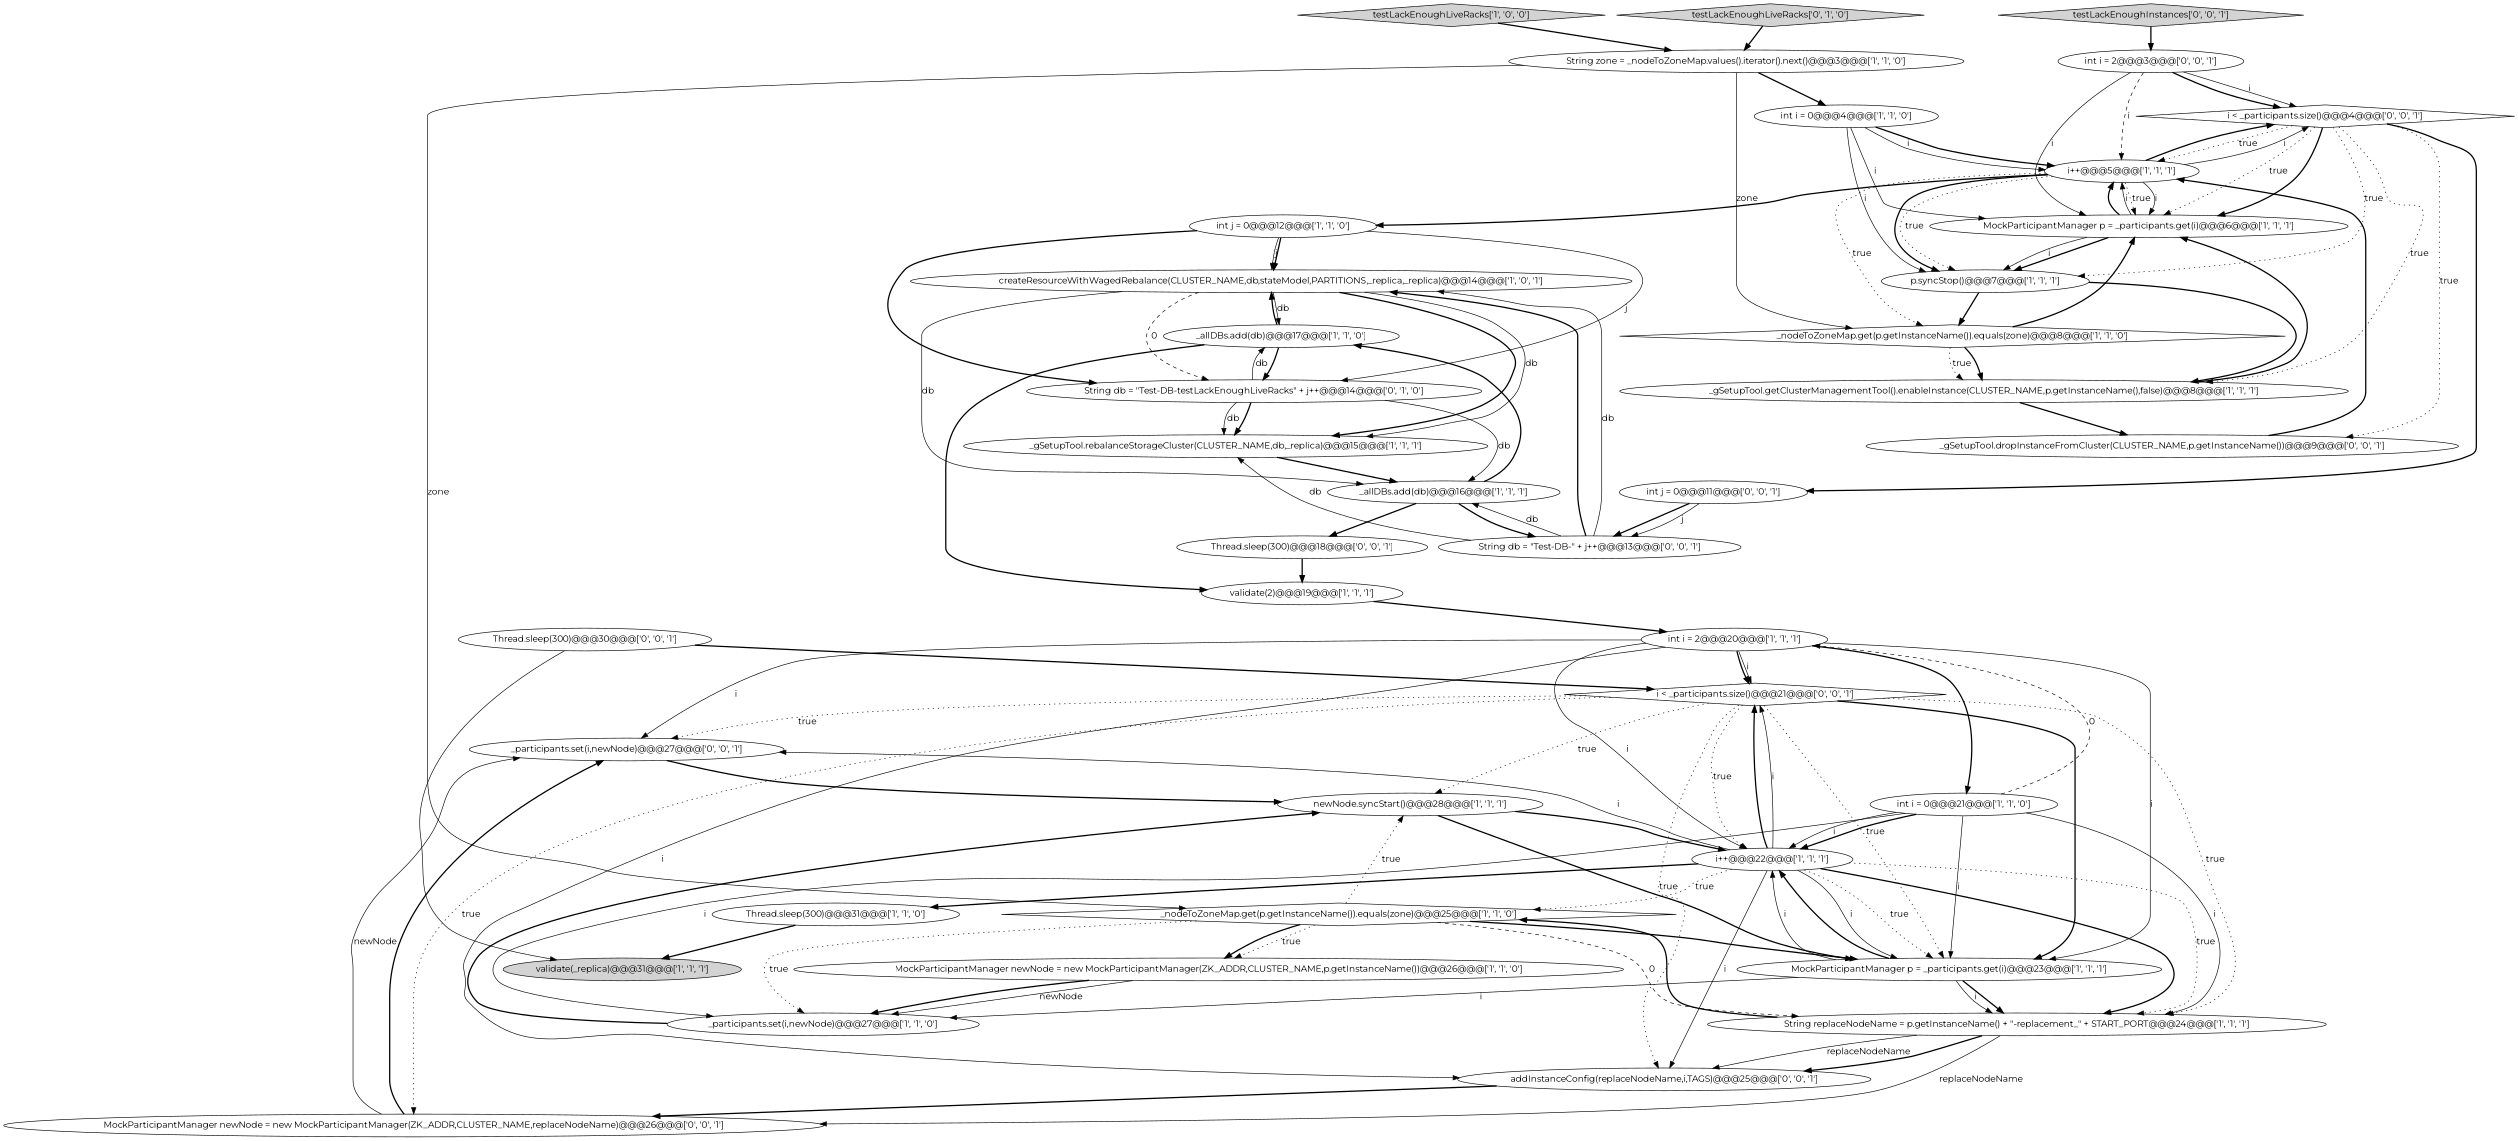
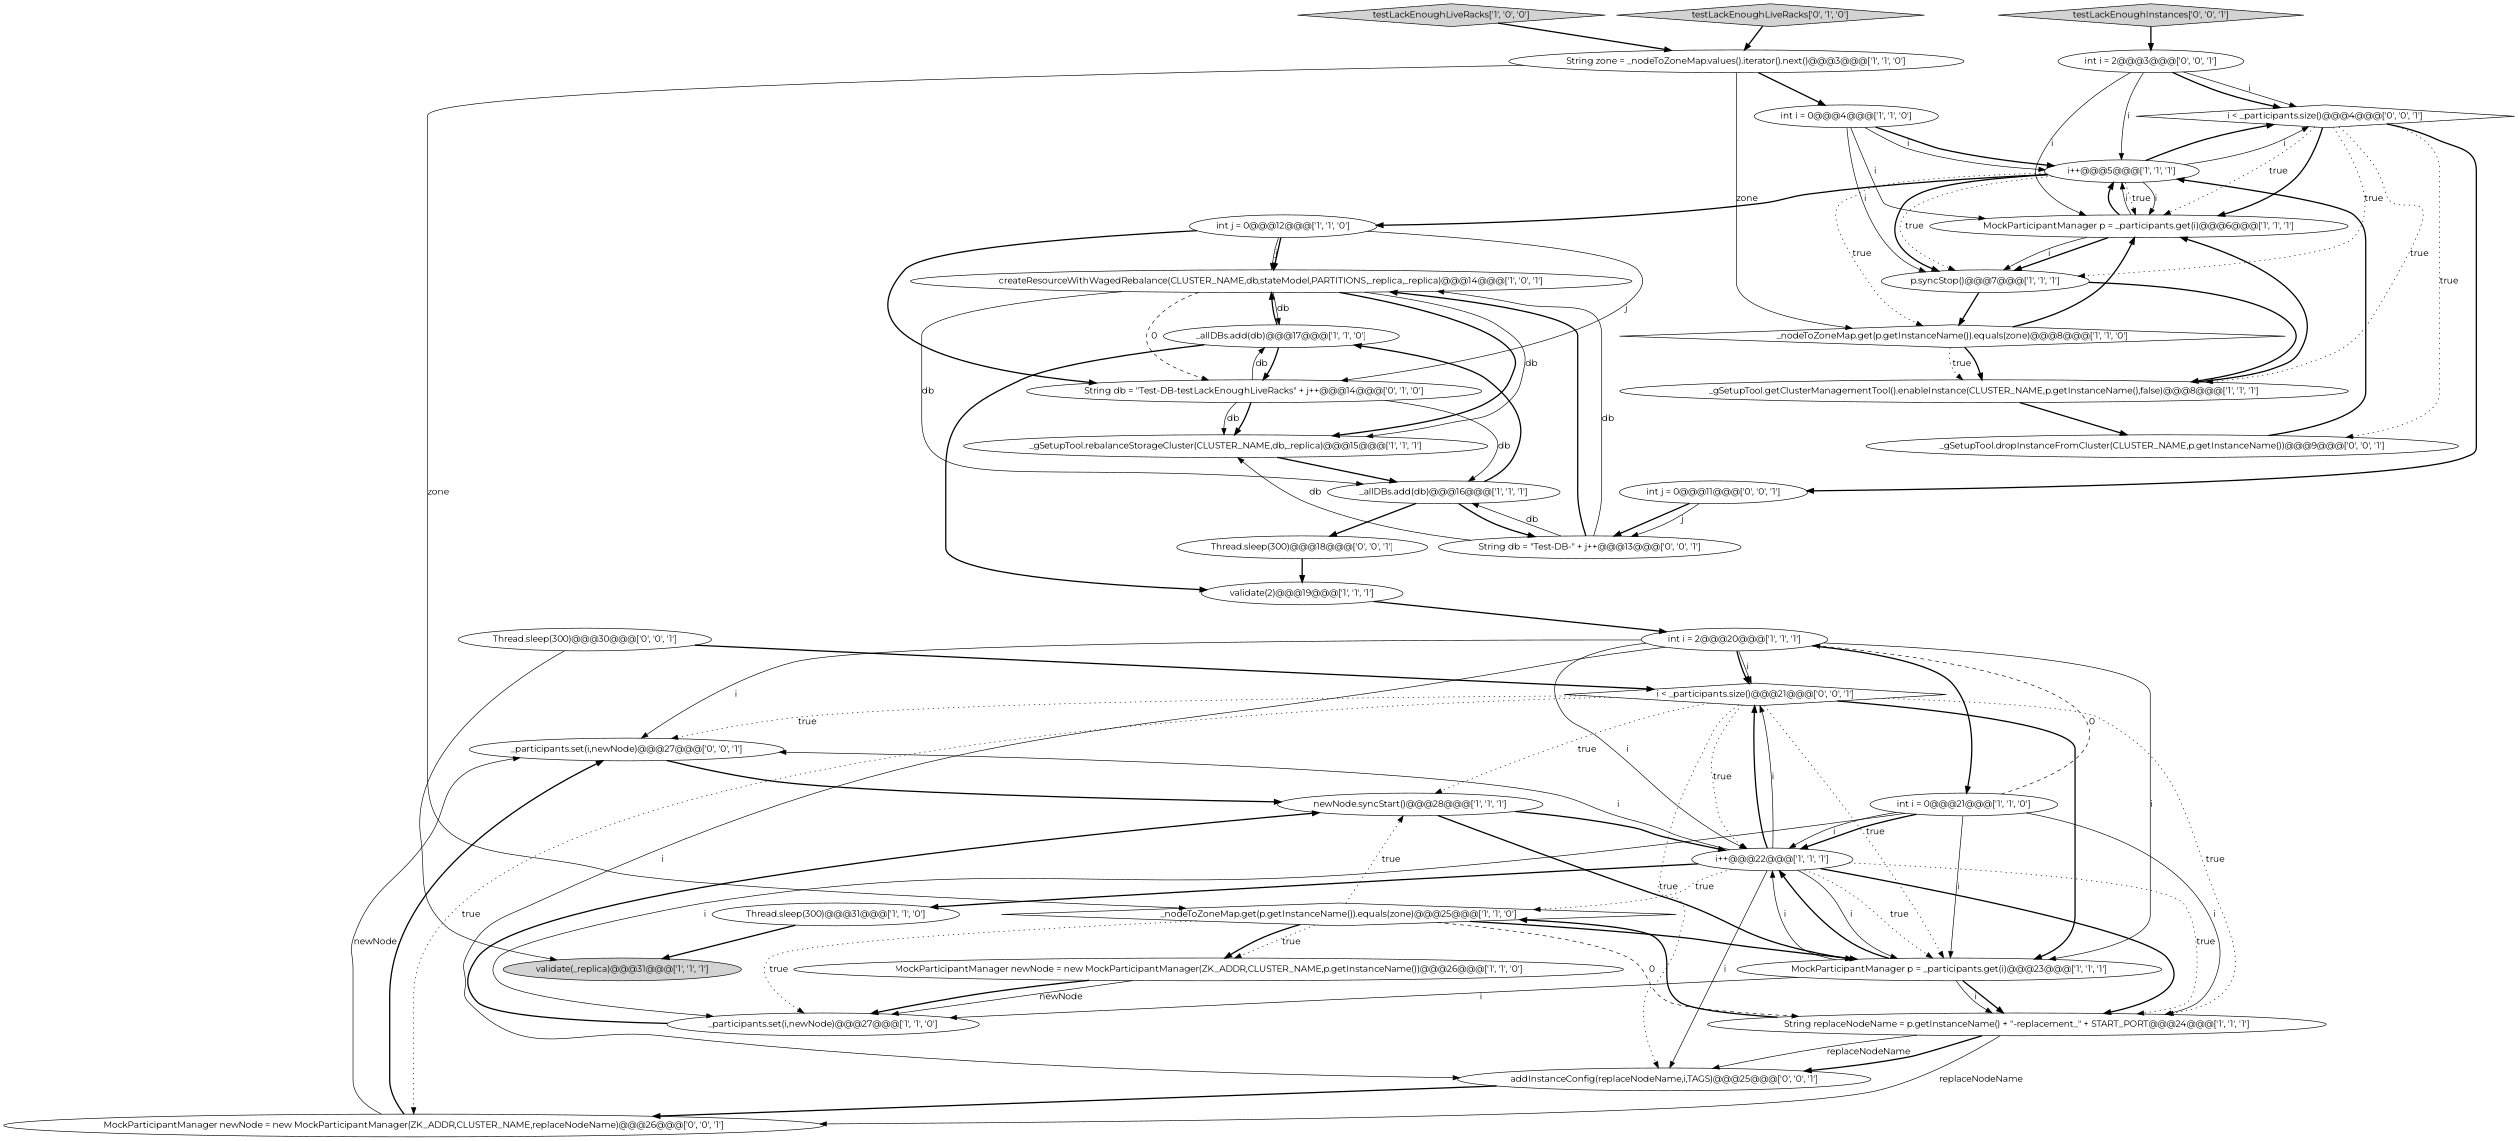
edge "int i = 2@@@3@@@['0', '0', '1']" -> "i++@@@5@@@['1', '1', '1']": style dashed -> solid
edge "i < _participants.size()@@@4@@@['0', '0', '1']" -> "i++@@@5@@@['1', '1', '1']": removed, label "true"
